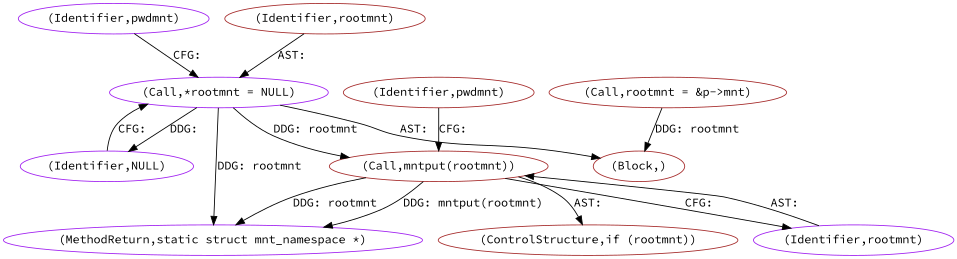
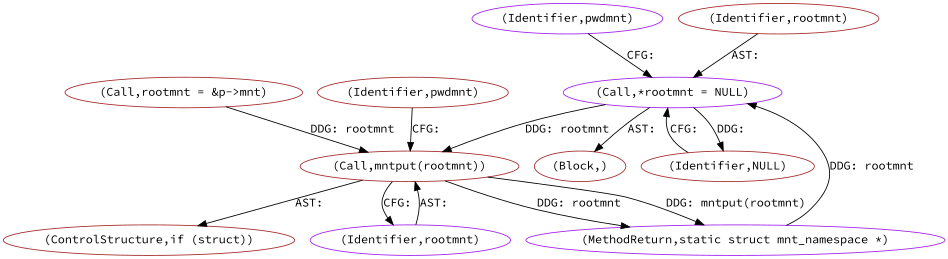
edge "(Call,rootmnt = &p->mnt)" -> "(Block,)": now "(Call,rootmnt = &p->mnt)" -> "(Call,mntput(rootmnt))"
edge "(Call,*rootmnt = NULL)" -> "(MethodReturn,static struct mnt_namespace *)": reversed
node "(Identifier,NULL)": color purple -> brown
node "(ControlStructure,if (rootmnt))": label "(ControlStructure,if (rootmnt))" -> "(ControlStructure,if (struct))"
